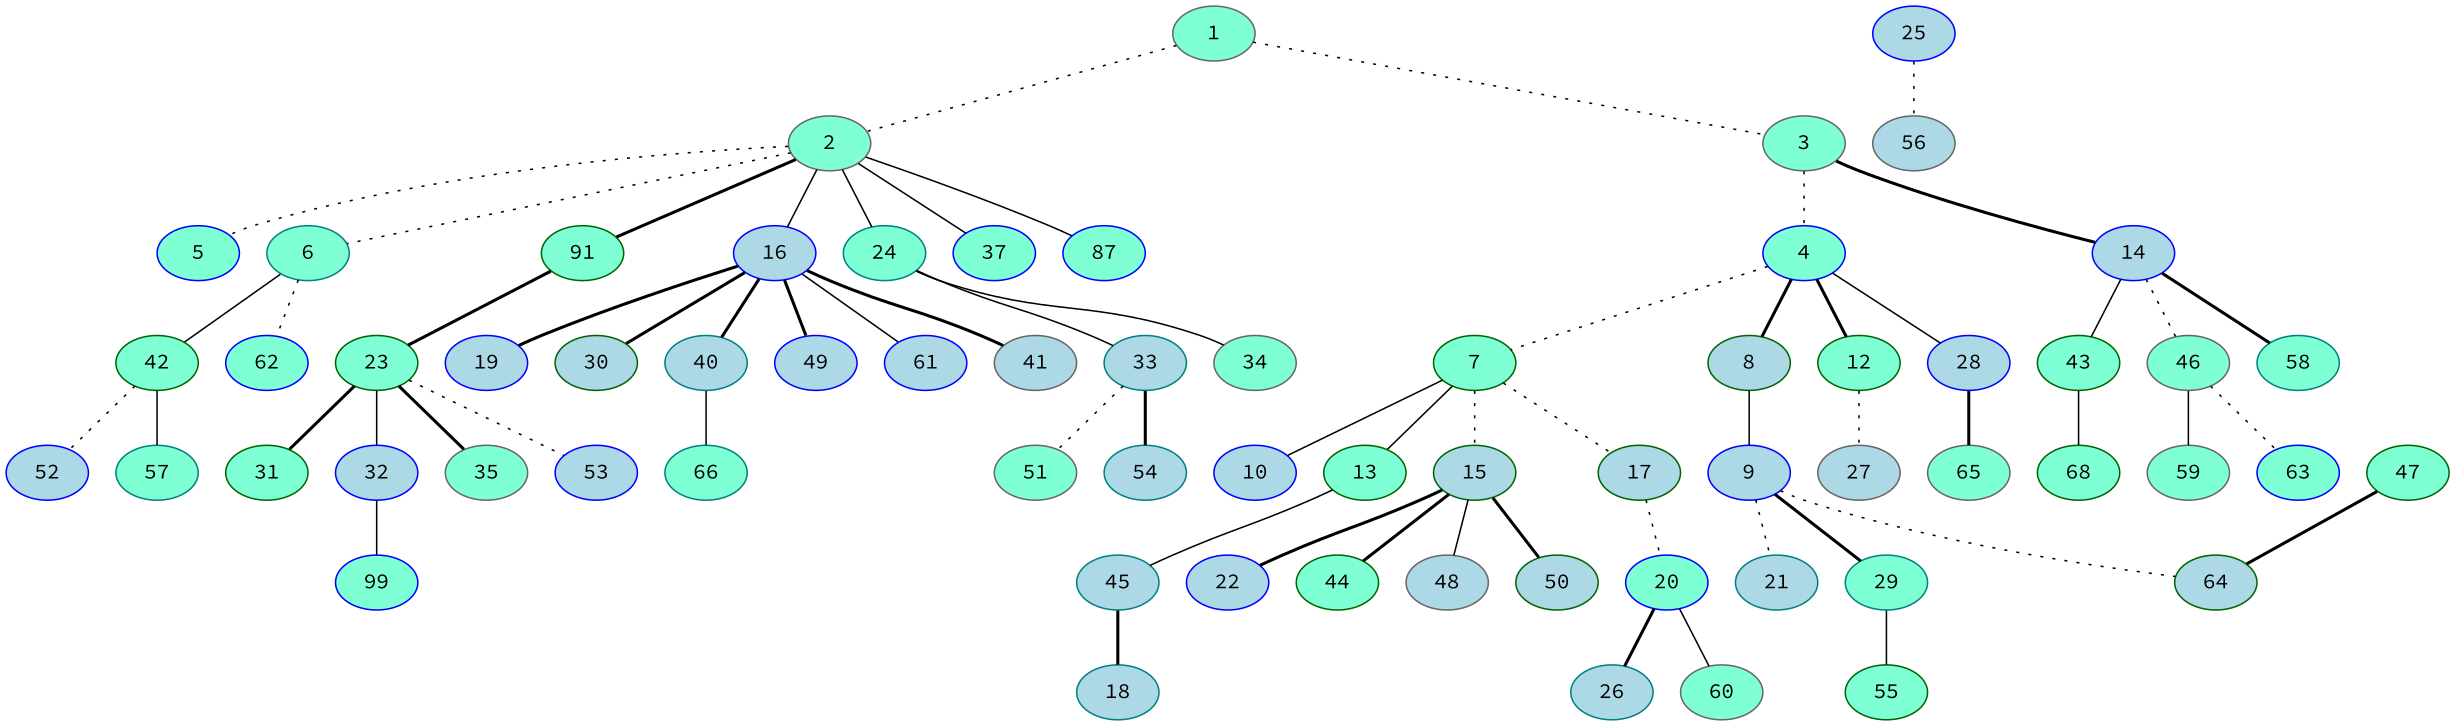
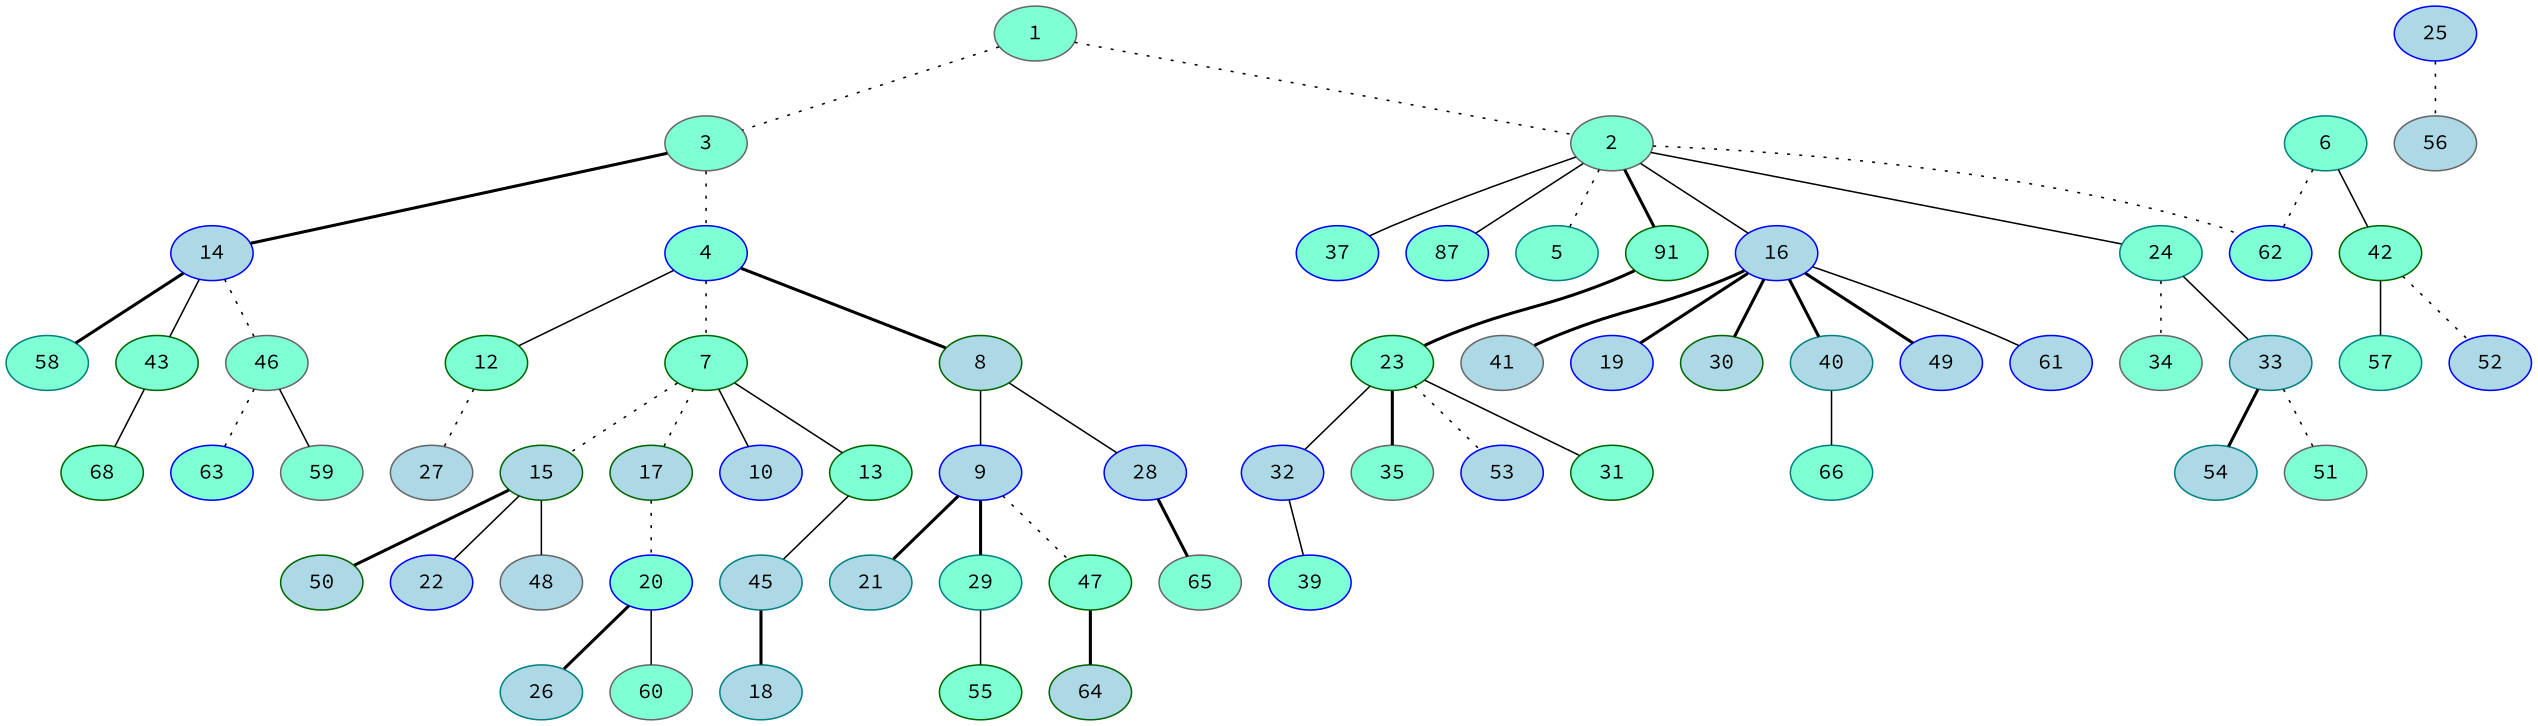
edge "2" -- "6": now "2" -- "62"
node "5": color blue -> teal
edge "24" -- "34": style solid -> dotted
edge "4" -- "12": style bold -> solid
edge "4" -- "28": now "8" -- "28"
edge "23" -- "31": style bold -> solid
edge "15" -- "22": style bold -> solid
edge "9" -- "21": style dotted -> bold
edge "9" -- "64": now "9" -- "47"
node "99": label "99" -> "39"
node "44": removed
